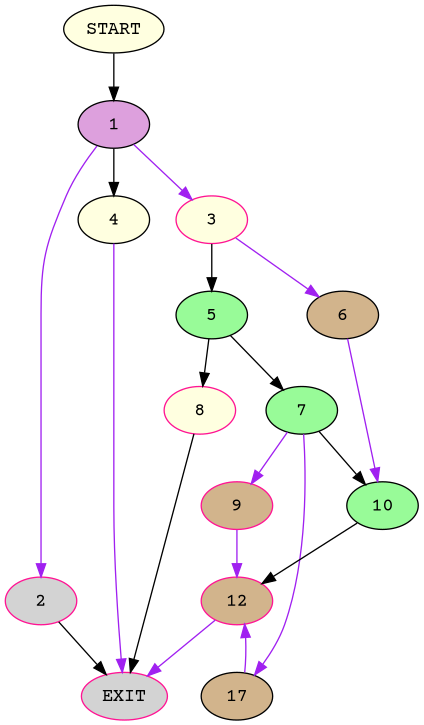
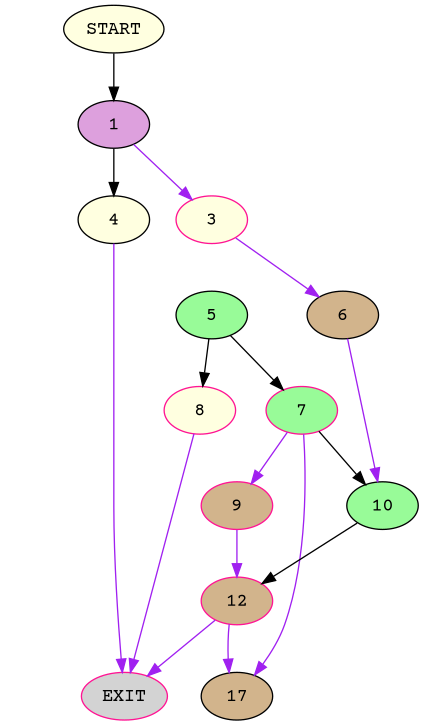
edge "3" -> "5": removed
node "7": color black -> deeppink
edge "8" -> "EXIT": color black -> purple
node "2": removed
edge "17" -> "12": reversed
